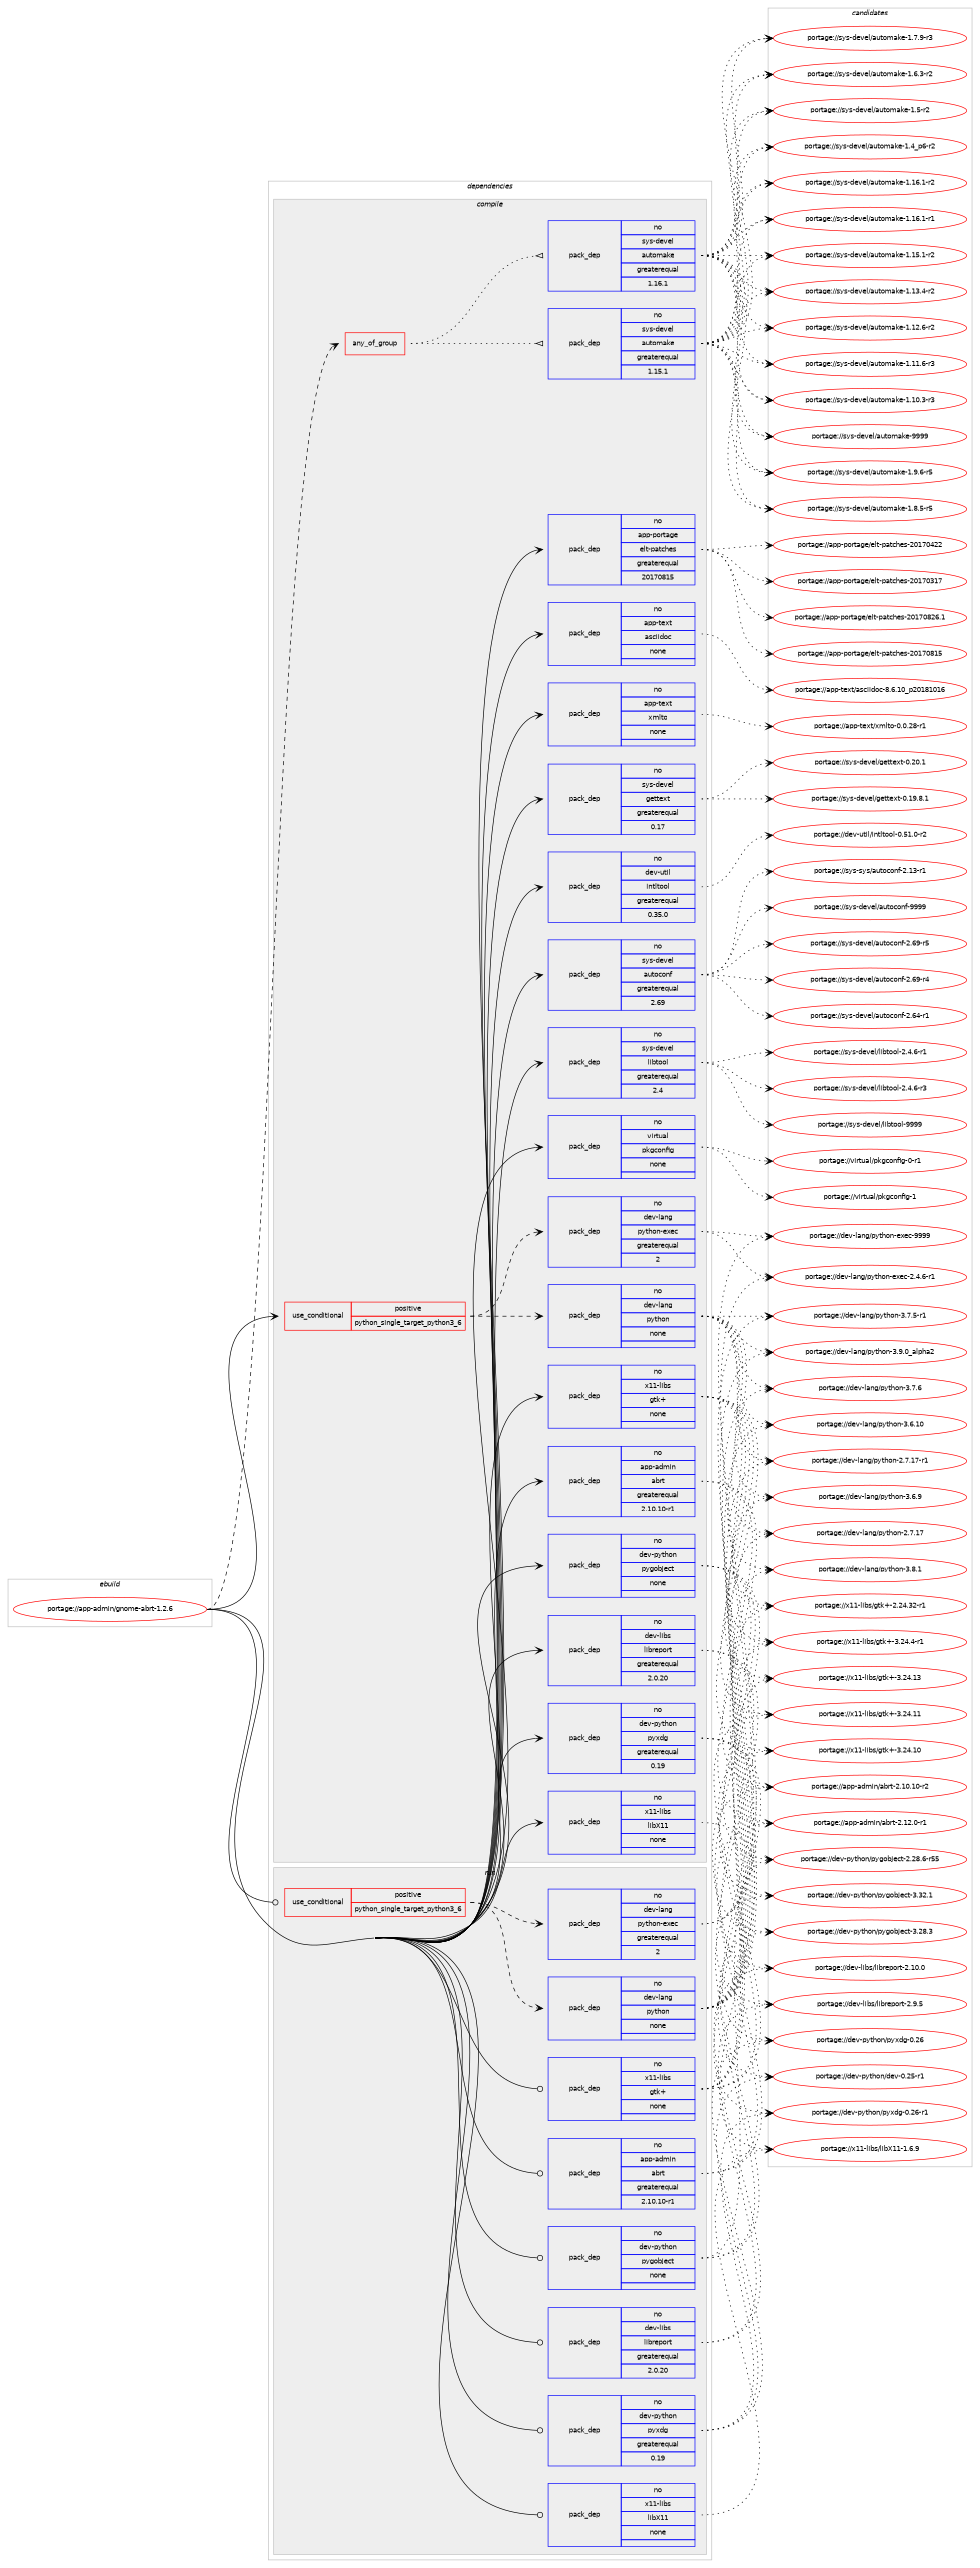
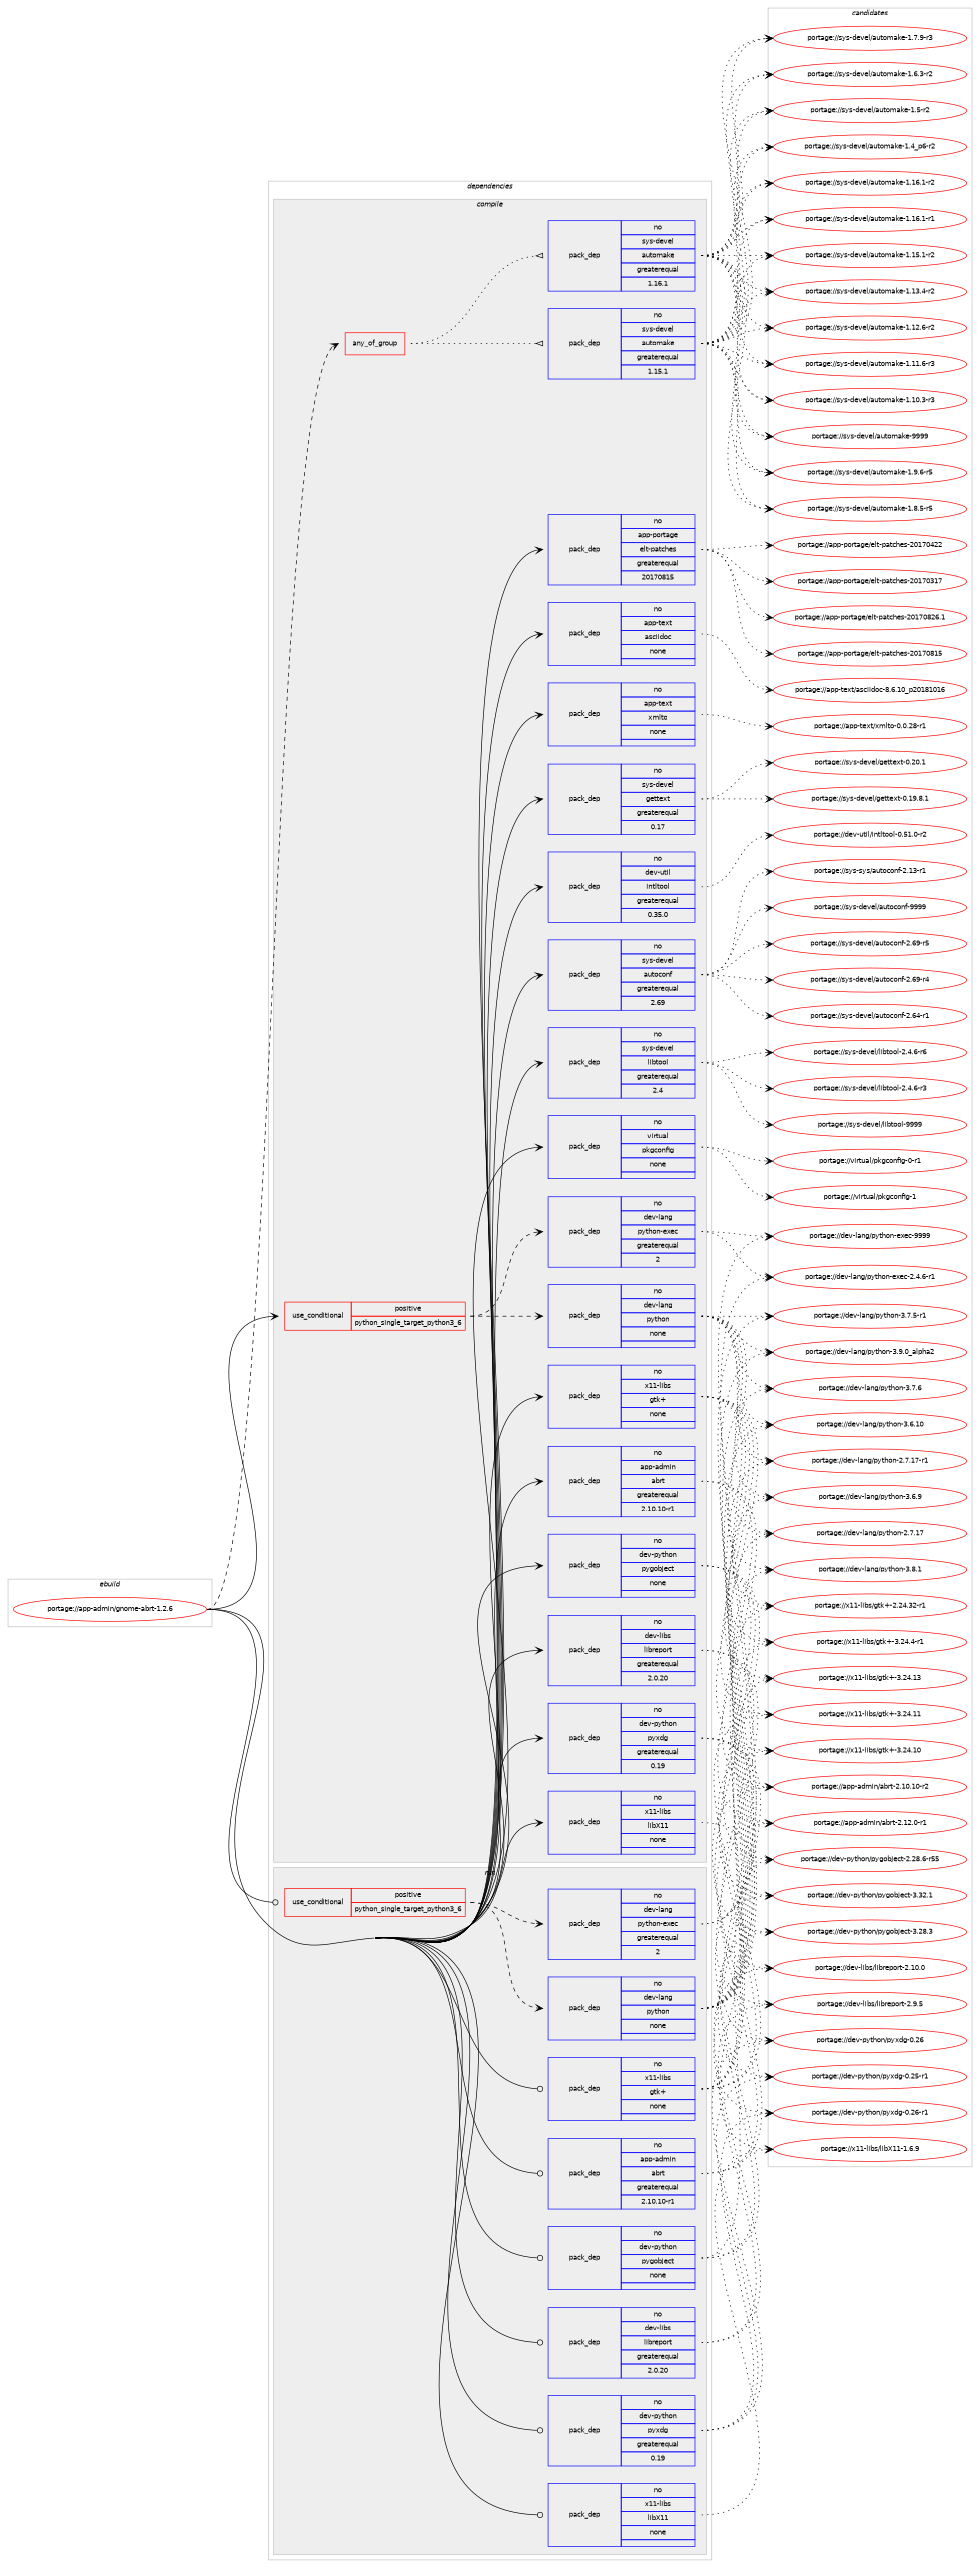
node "portage://sys-devel/libtool-2.4.6-r1": label "portage://sys-devel/libtool-2.4.6-r1" -> "portage://sys-devel/libtool-2.4.6-r6"
node "portage://dev-python/dev-0.25-r1": label "portage://dev-python/dev-0.25-r1" -> "portage://dev-python/pyxdg-0.25-r1"
